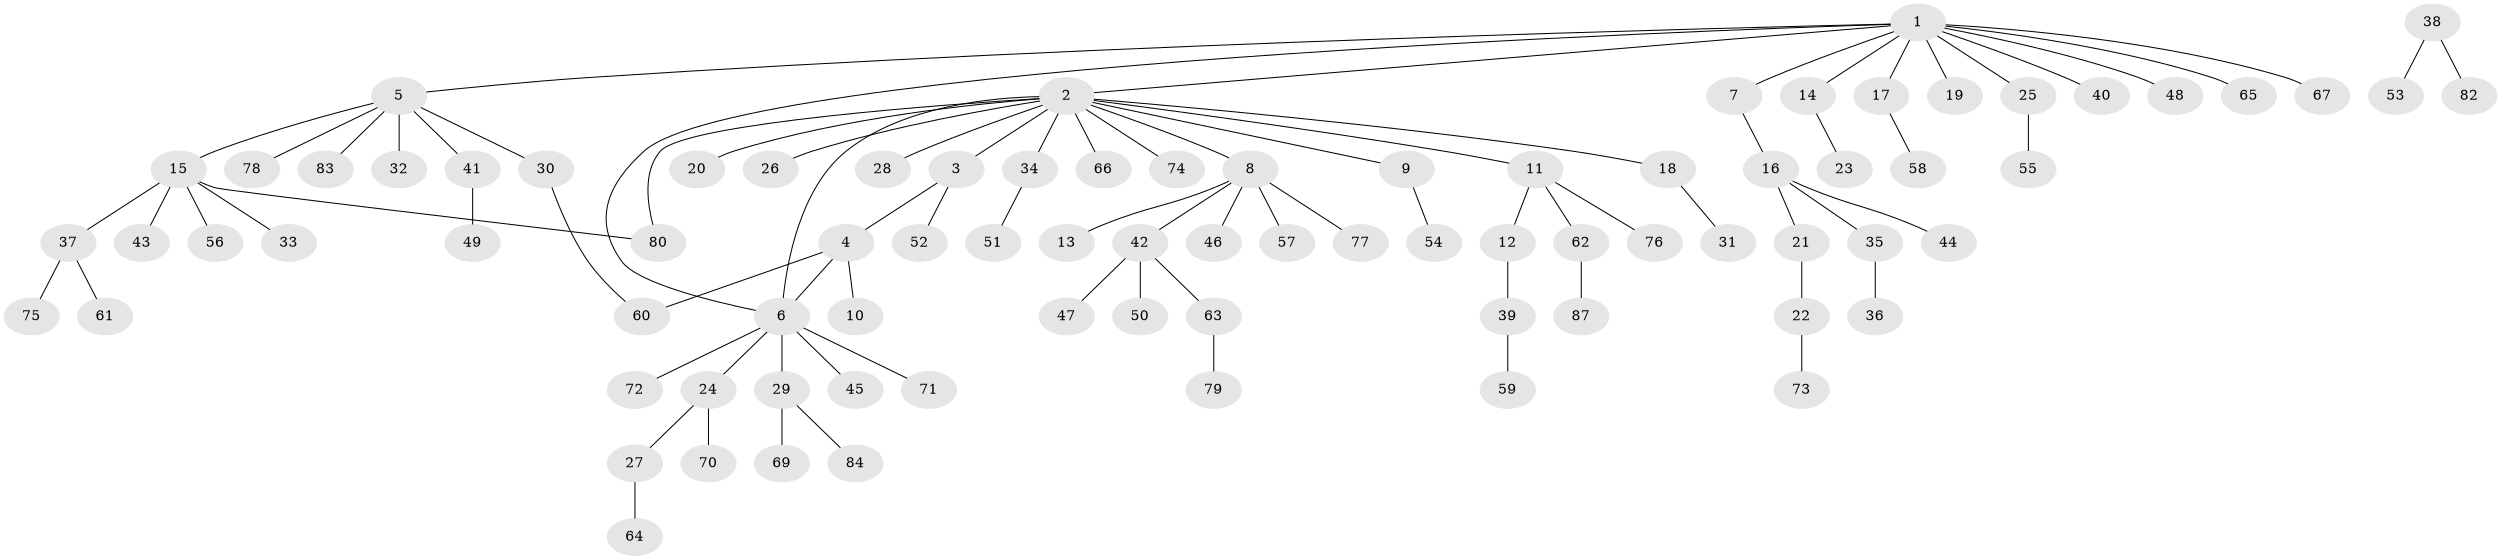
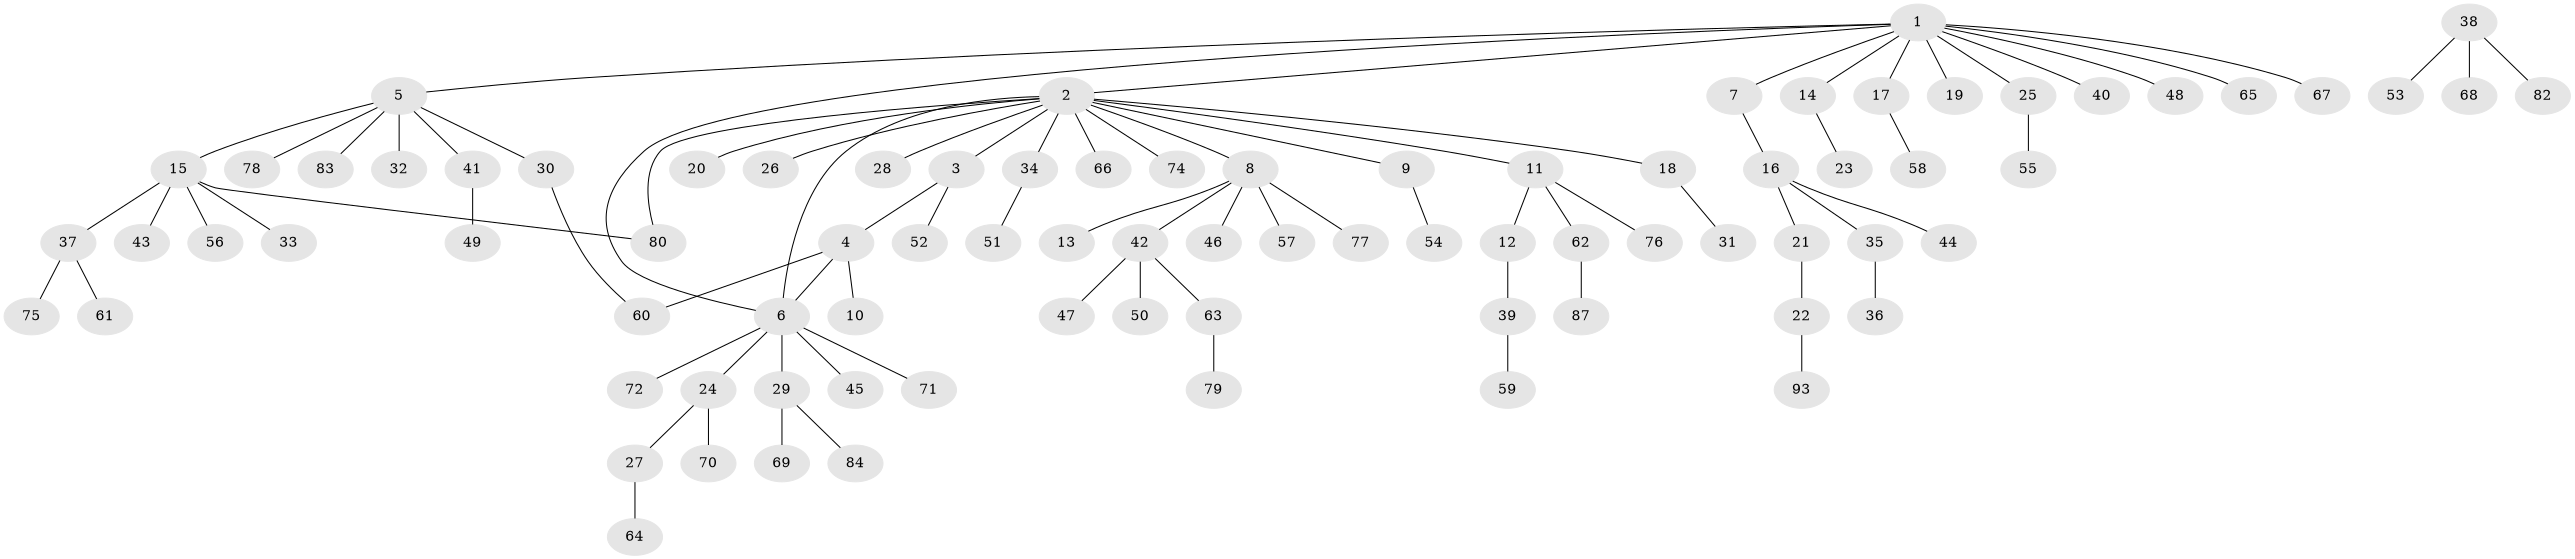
node "68": added
node "73": label "73" -> "93"
